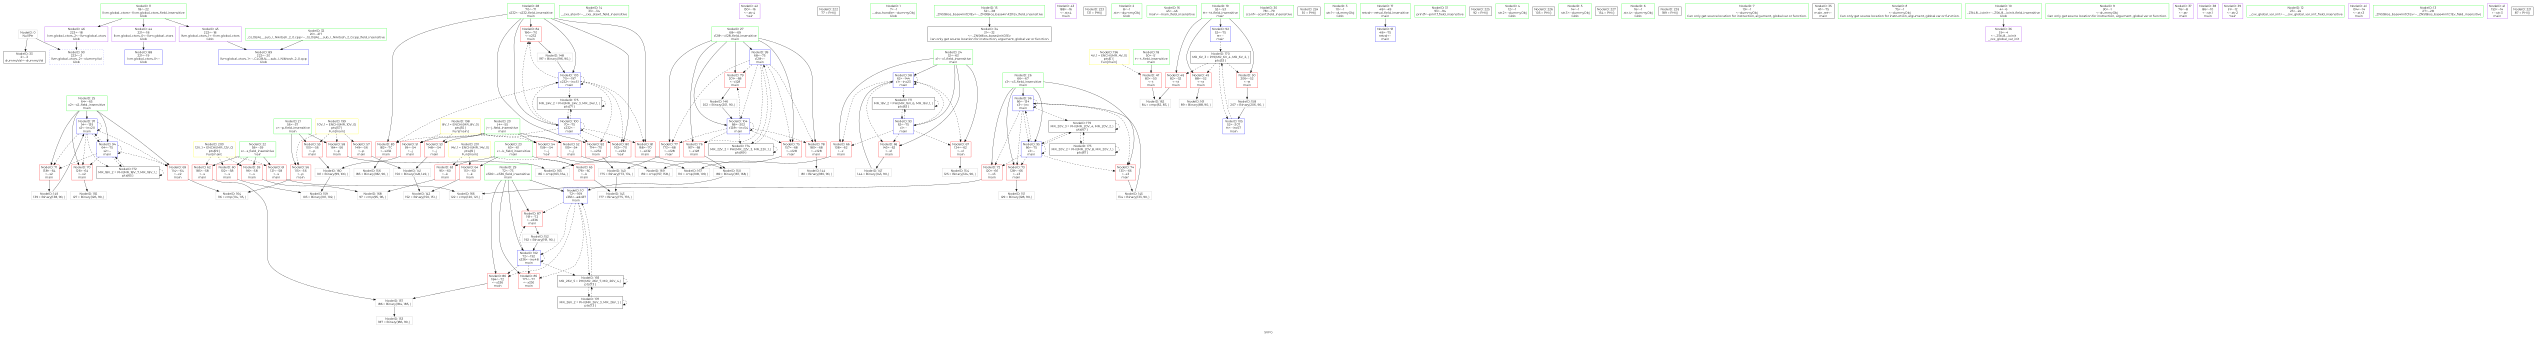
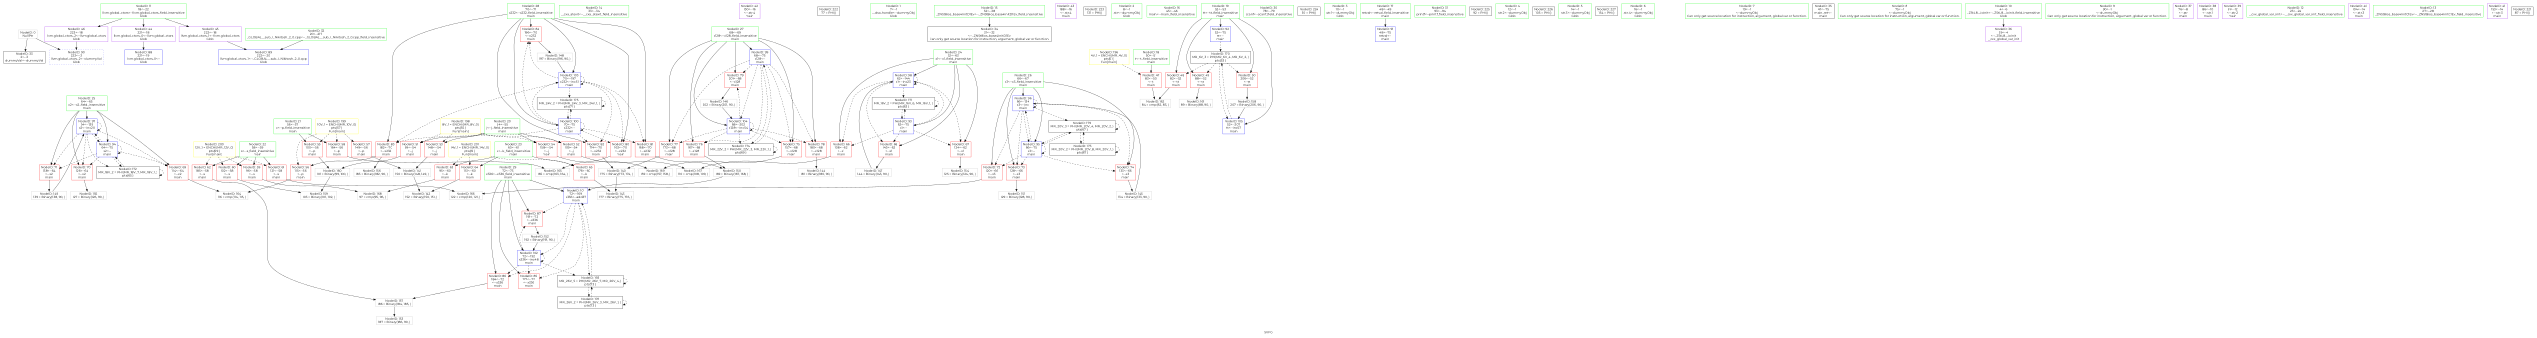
node "NodeID: 228": removed
edge "NodeID: 19" -> "NodeID: 105": added
edge "NodeID: 21" -> "NodeID: 56": now "NodeID: 83" -> "NodeID: 56"
